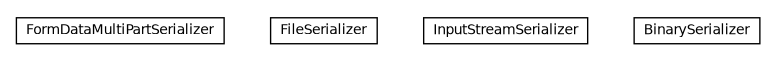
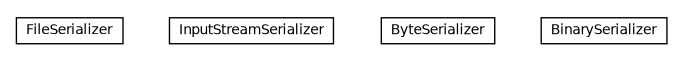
node "FormDataMultiPartSerializer": removed
node "ByteSerializer": added
